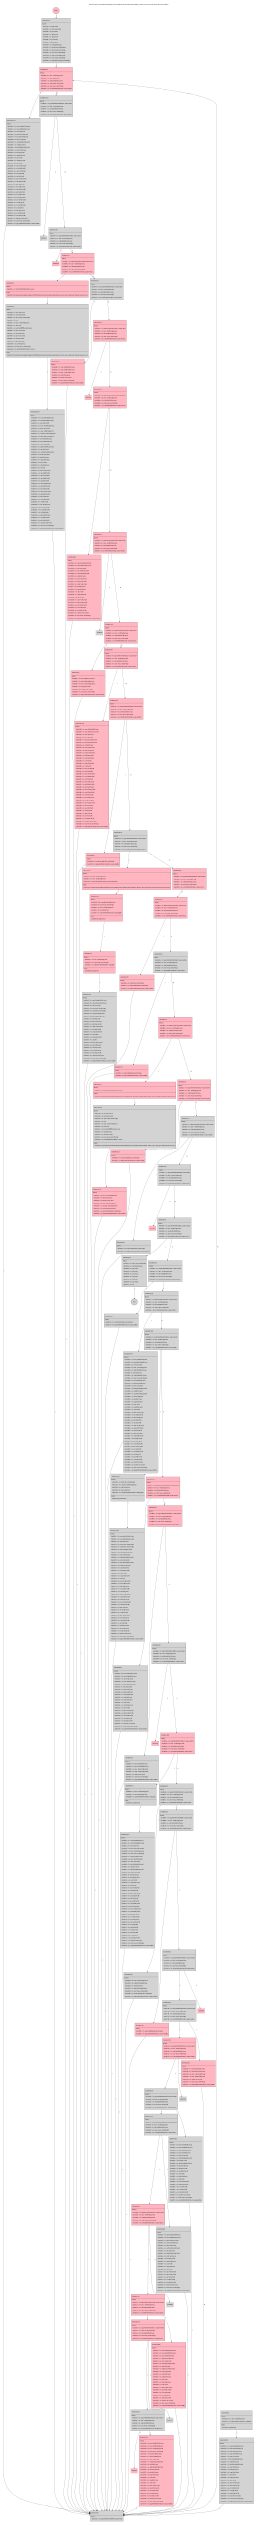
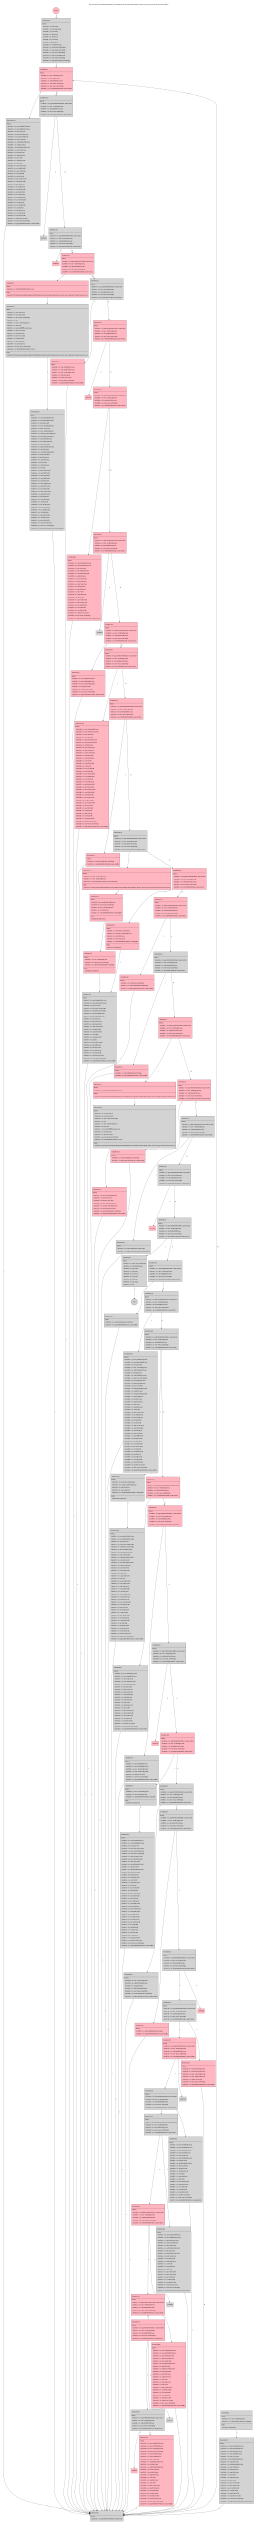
node "0x401edc [23]": added
edge "0x401ca5 [25]" -> "0x401cbe [25]": reversed
